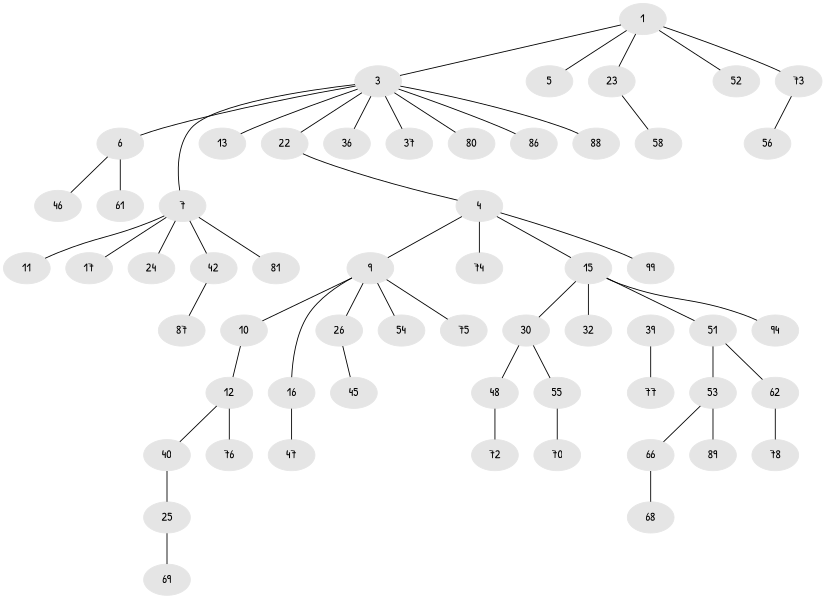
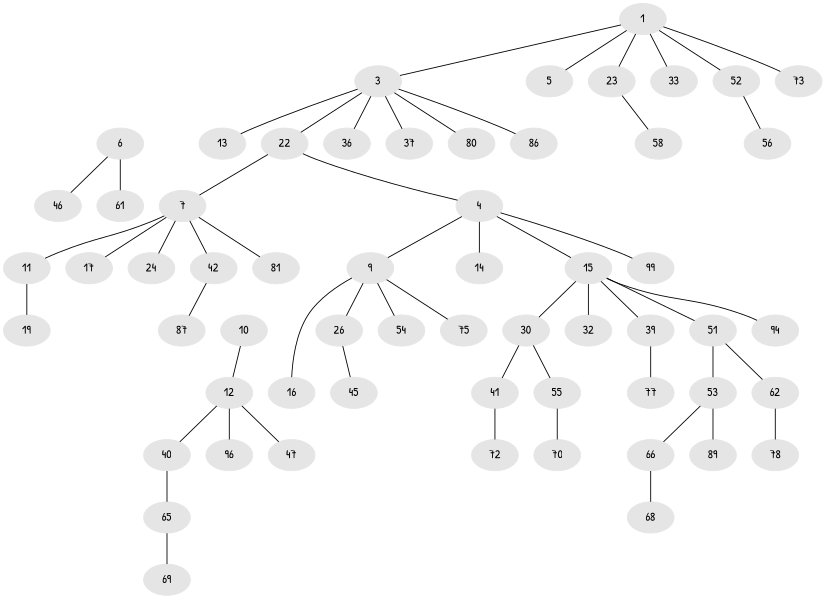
node "33": added
edge "3" -- "6": removed
edge "73" -- "56": now "52" -- "56"
edge "3" -- "7": now "22" -- "7"
node "88": removed
node "74": label "74" -> "14"
edge "9" -- "10": removed
edge "15" -- "39": added
node "19": added
node "48": label "48" -> "41"
edge "16" -- "47": now "12" -- "47"
node "76": label "76" -> "96"
node "25": label "25" -> "65"
